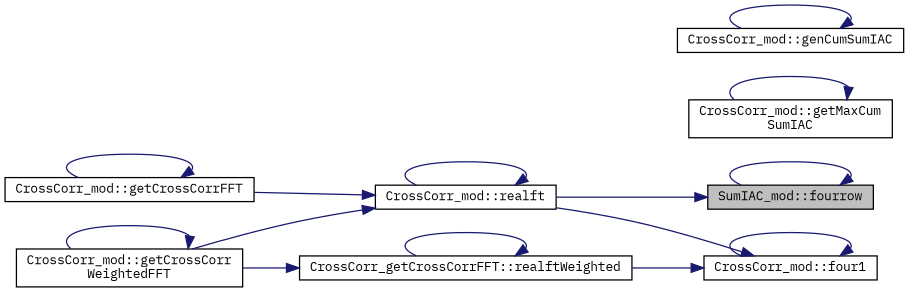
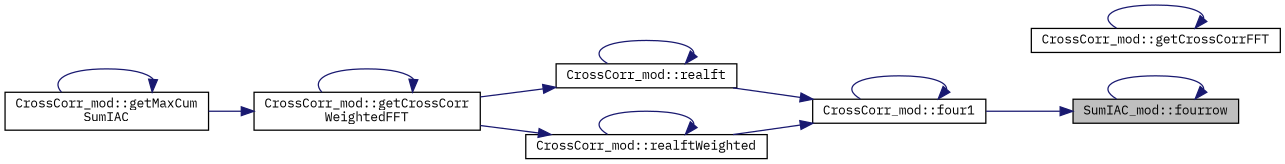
node "CrossCorr_mod::genCumSumIAC": removed
edge "CrossCorr_mod::getMaxCum SumIAC" -> "CrossCorr_mod::getCrossCorr WeightedFFT": added
edge "CrossCorr_mod::getCrossCorrFFT" -> "CrossCorr_mod::realft": removed
edge "CrossCorr_mod::realft" -> "SumIAC_mod::fourrow": now "CrossCorr_mod::four1" -> "SumIAC_mod::fourrow"
node "CrossCorr_getCrossCorrFFT::realftWeighted": label "CrossCorr_getCrossCorrFFT::realftWeighted" -> "CrossCorr_mod::realftWeighted"
